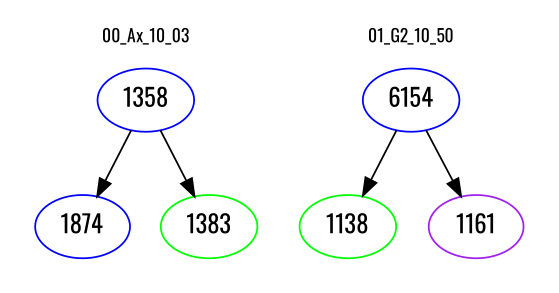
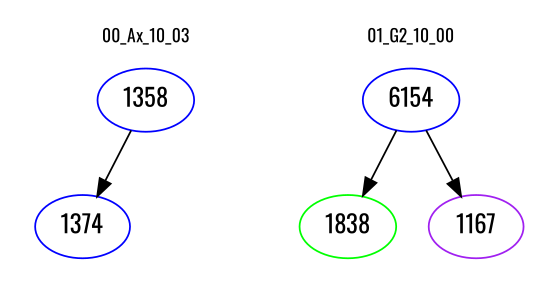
cluster "01_G2_10_50": label "01_G2_10_50" -> "01_G2_10_00"
node "1874": label "1874" -> "1374"
node "1383": removed
node "1138": label "1138" -> "1838"
node "1161": label "1161" -> "1167"
